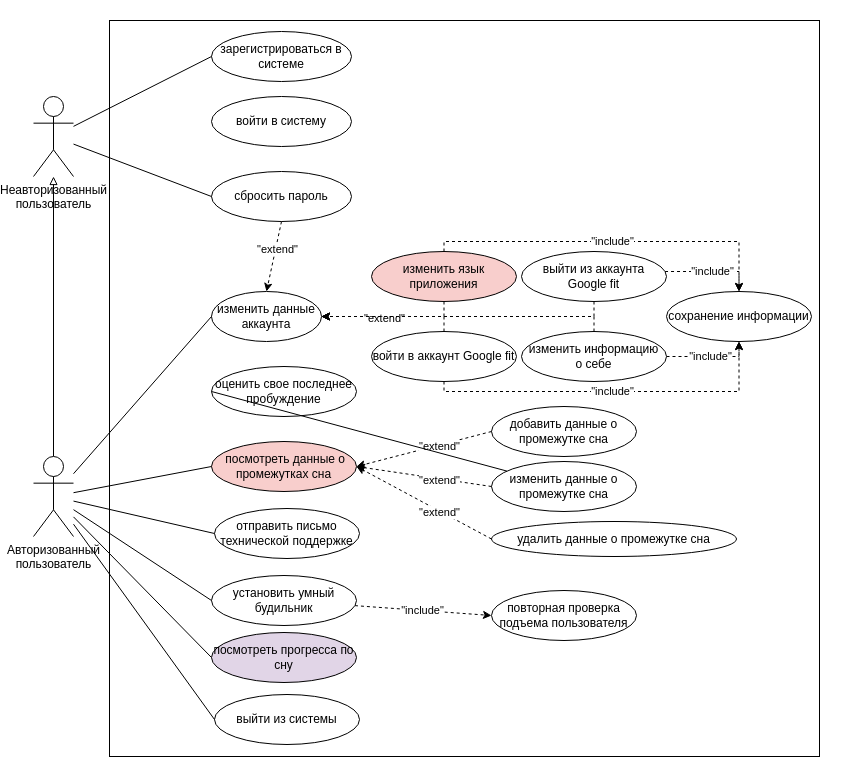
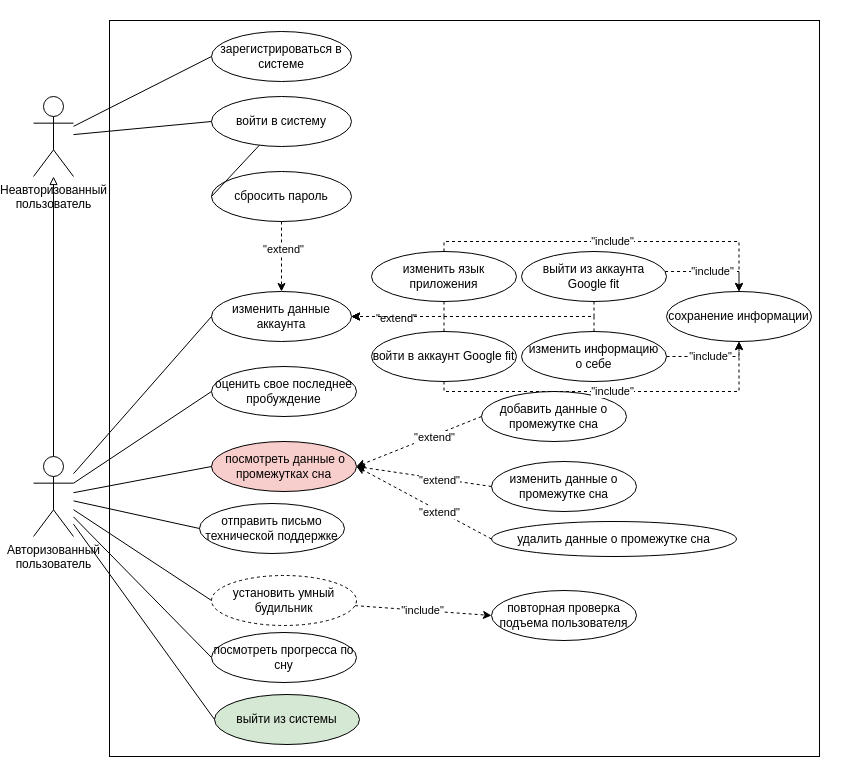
edge "войти в систему" -- "Неавторизованный пользователь": added
edge "Неавторизованный пользователь" -- "сбросить пароль": now "войти в систему" -- "сбросить пароль"
node "изменить язык приложения": fillcolor #f8cecc -> #ffffff
node "изменить данные аккаунта": size 110x50 -> 140x50
edge "оценить свое последнее пробуждение" -- "изменить данные о промежутке сна": now "оценить свое последнее пробуждение" -- "Авторизованныйпользователь"
node "добавить данные о промежутке сна": moved (564, 432) -> (554, 417)
node "отправить письмо технической поддержке": moved (287, 534) -> (272, 529)
node "установить умный будильник": style solid -> dashed
node "посмотреть прогресса по сну": fillcolor #e1d5e7 -> #ffffff
node "выйти из системы": fillcolor #ffffff -> #d5e8d4
